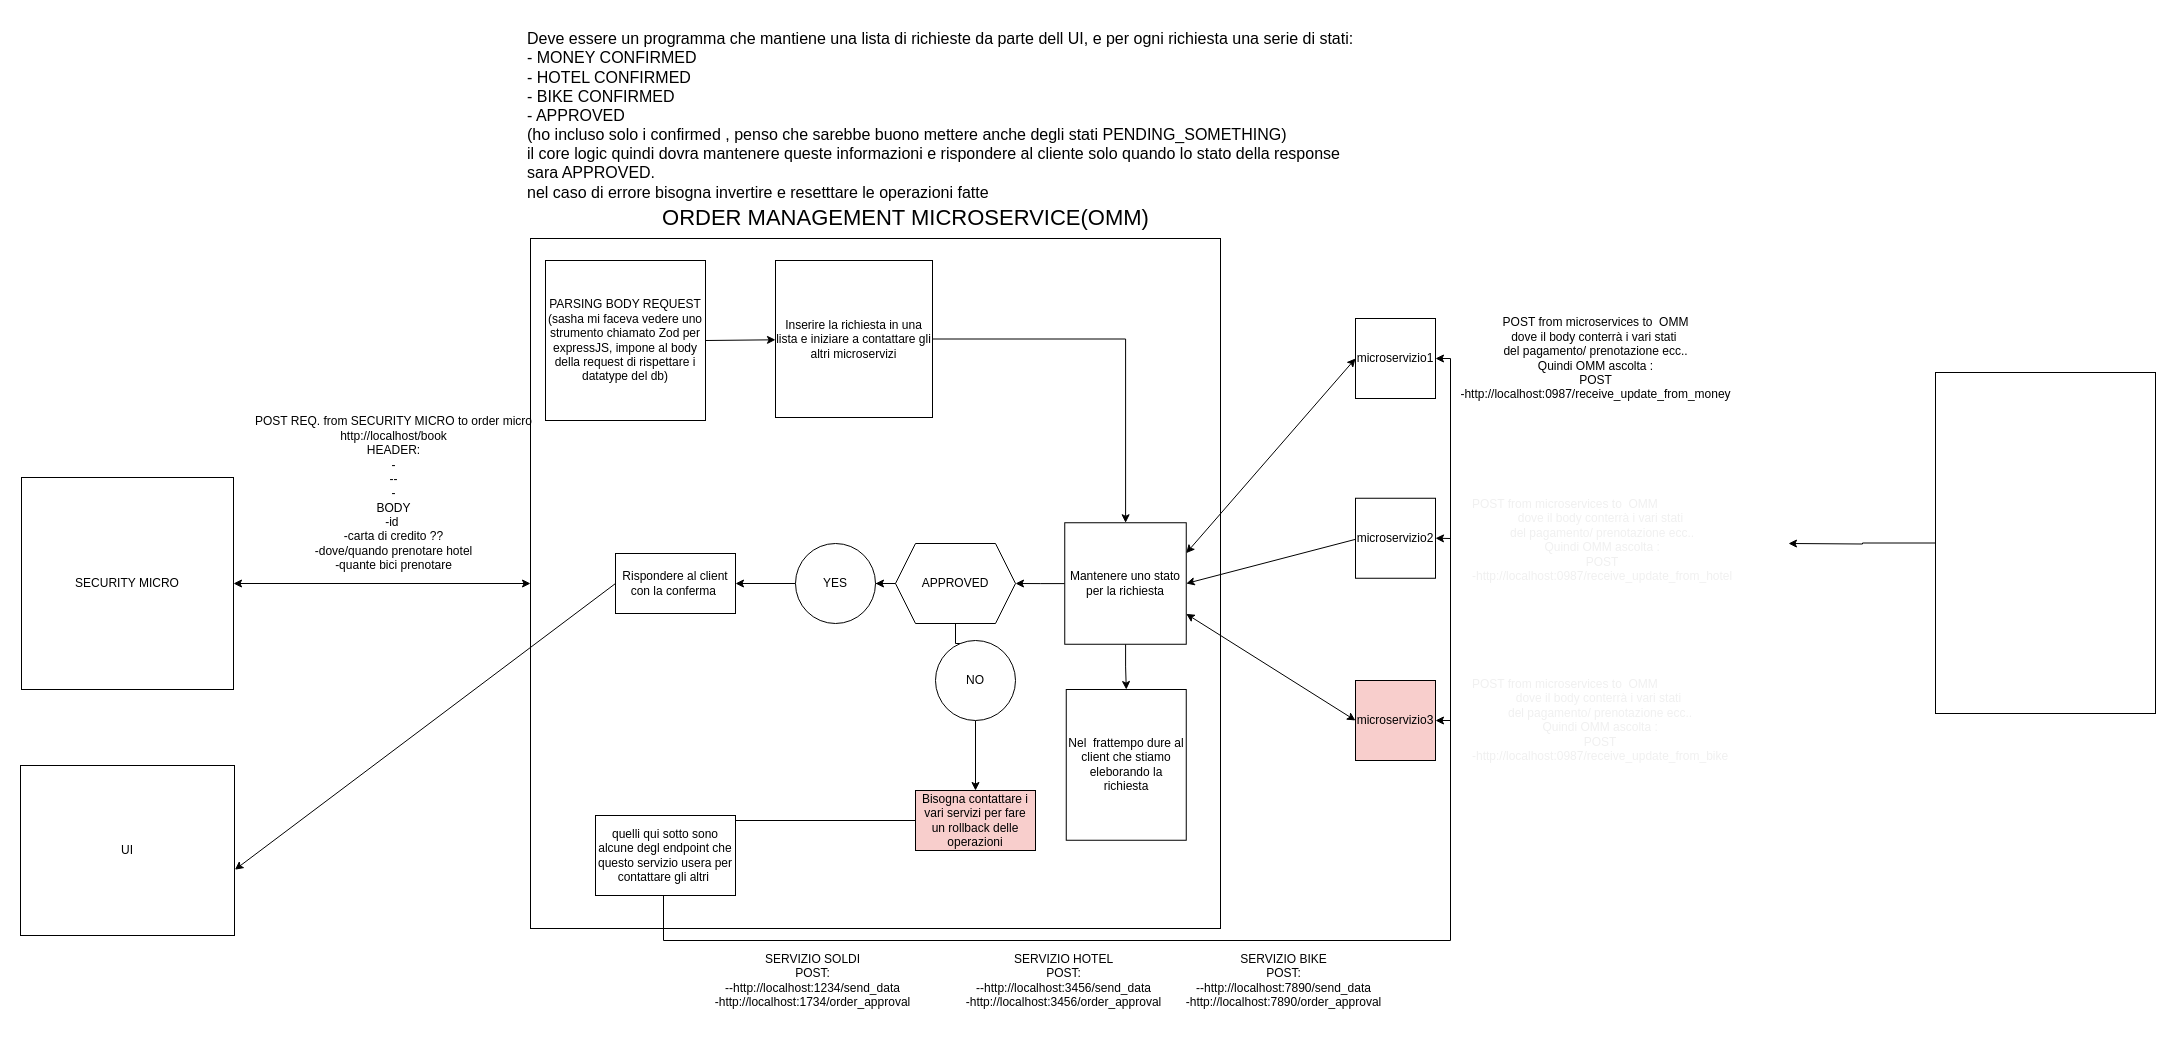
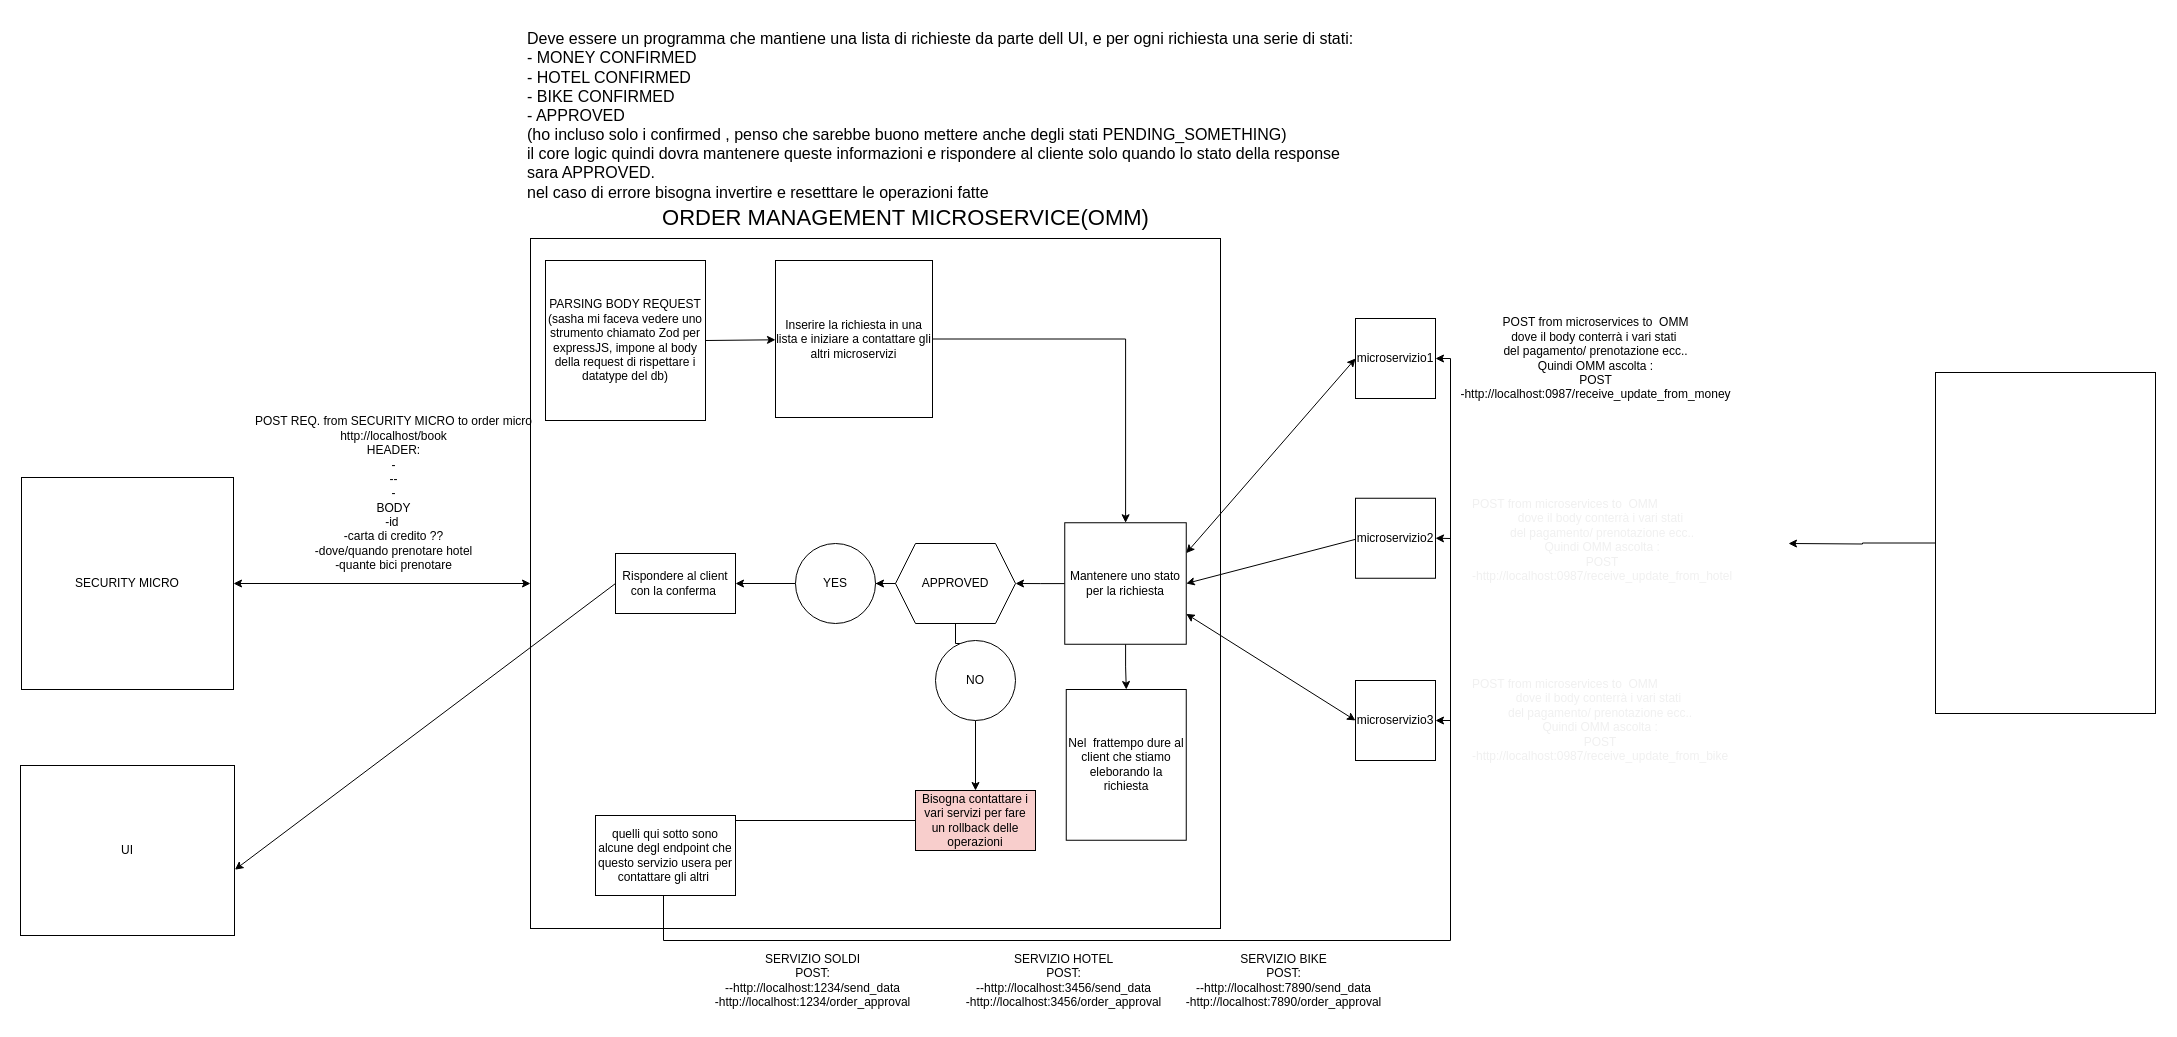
node "microservizio3": fillcolor #f8cecc -> #ffffff
node "SERVIZIO SOLDI POST: --http://localhost:1234/send_data -http://localhost:1734/order_approval": label "SERVIZIO SOLDI POST: --http://localhost:1234/send_data -http://localhost:1734/order_approval" -> "SERVIZIO SOLDI POST: --http://localhost:1234/send_data -http://localhost:1234/order_approval"
